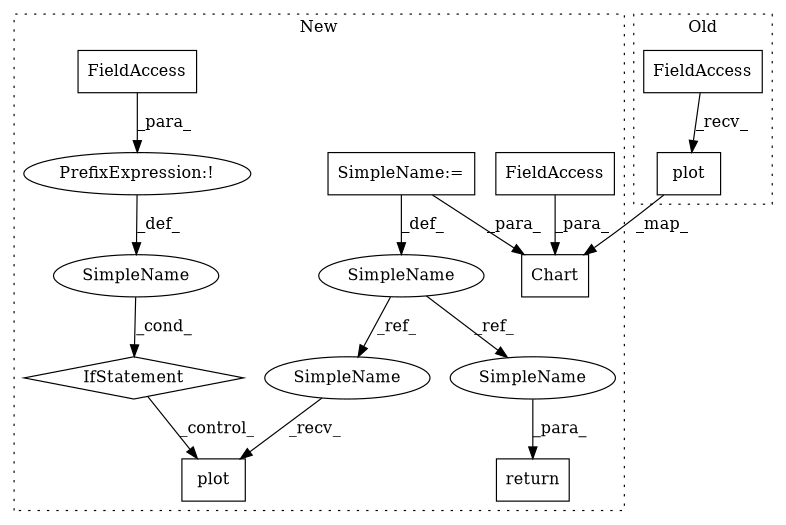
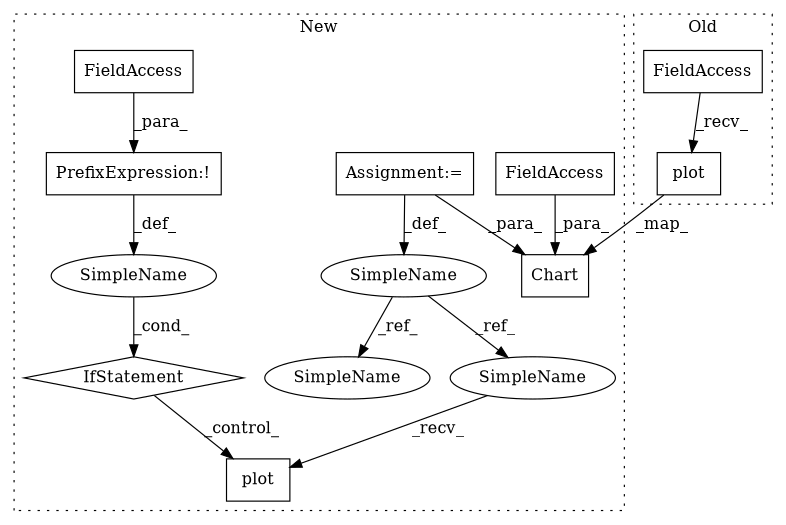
node "PrefixExpression:!": shape ellipse -> box
node "SimpleName:=": label "SimpleName:=" -> "Assignment:="
node "return": removed
